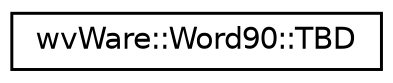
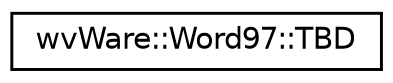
node "wvWare::Word90::TBD": label "wvWare::Word90::TBD" -> "wvWare::Word97::TBD"
